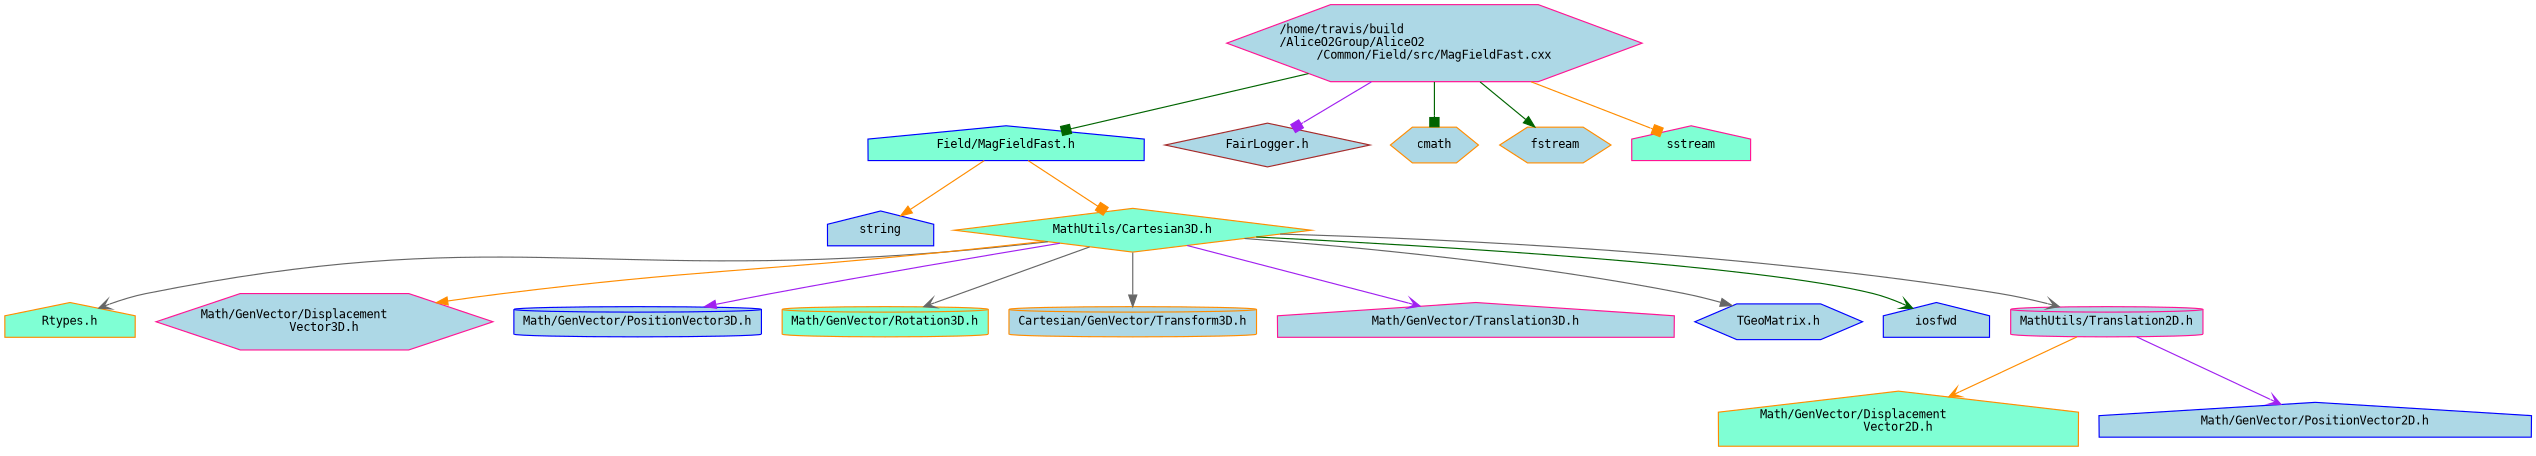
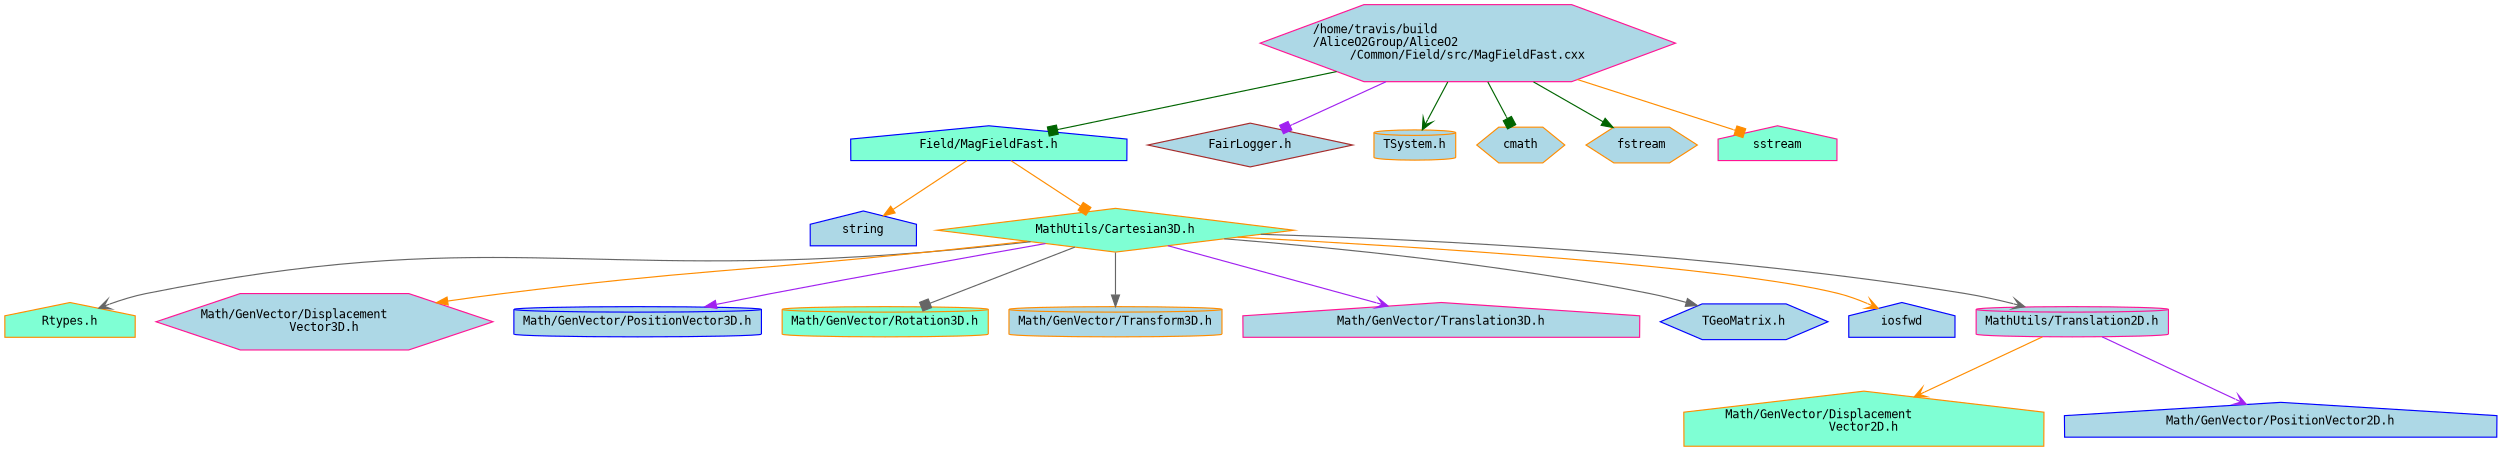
node "TSystem.h": added
edge "MathUtils/Cartesian3D.h" -> "iosfwd": color darkgreen -> darkorange
edge "MathUtils/Cartesian3D.h" -> "Math/GenVector/Rotation3D.h": arrowhead vee -> box
node "Cartesian/GenVector/Transform3D.h": label "Cartesian/GenVector/Transform3D.h" -> "Math/GenVector/Transform3D.h"
